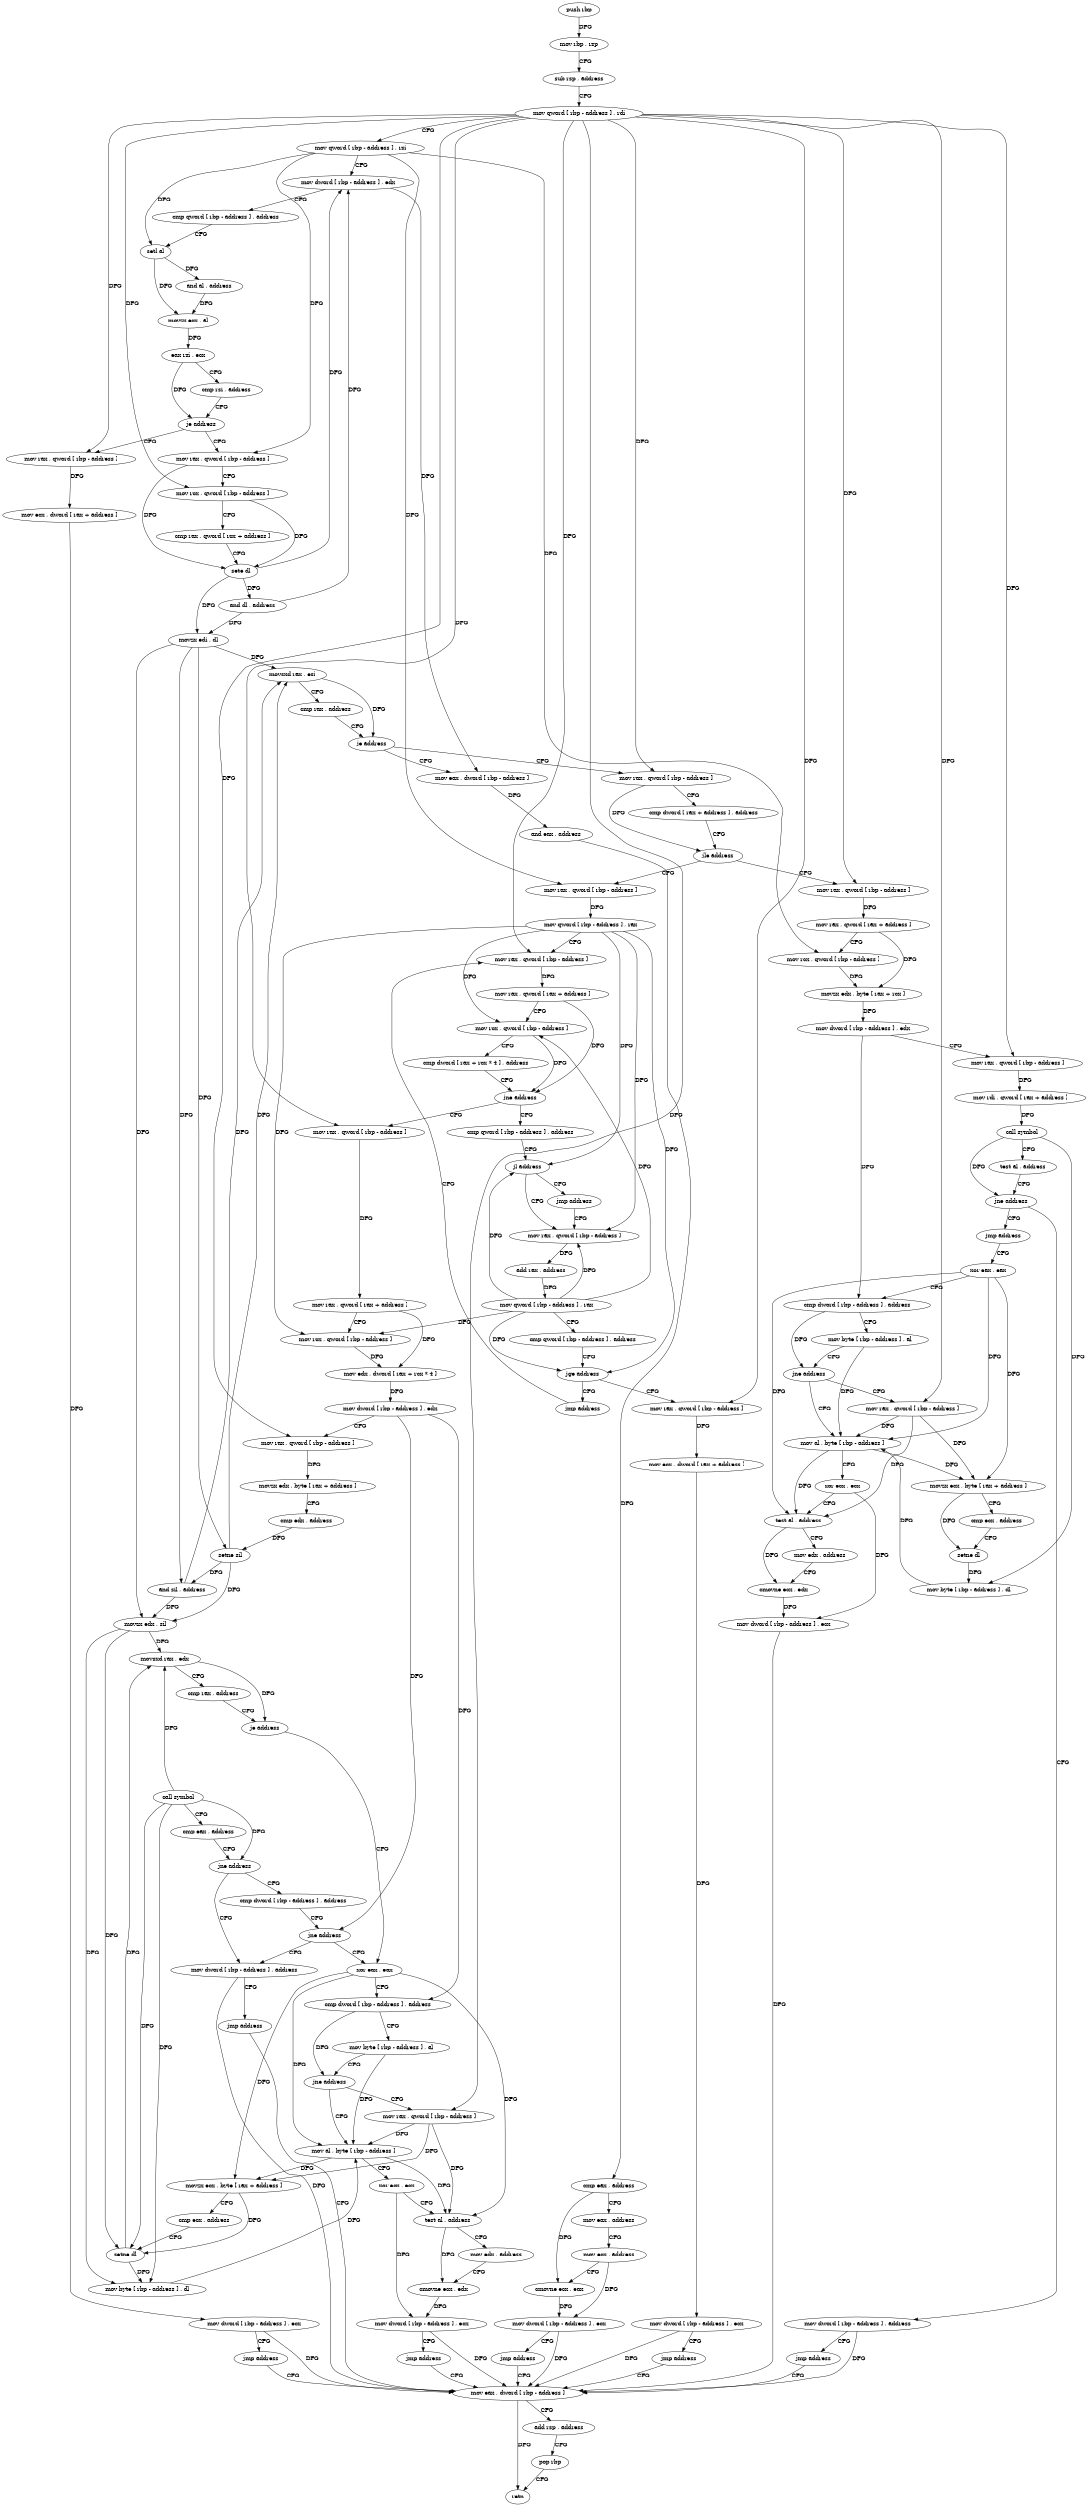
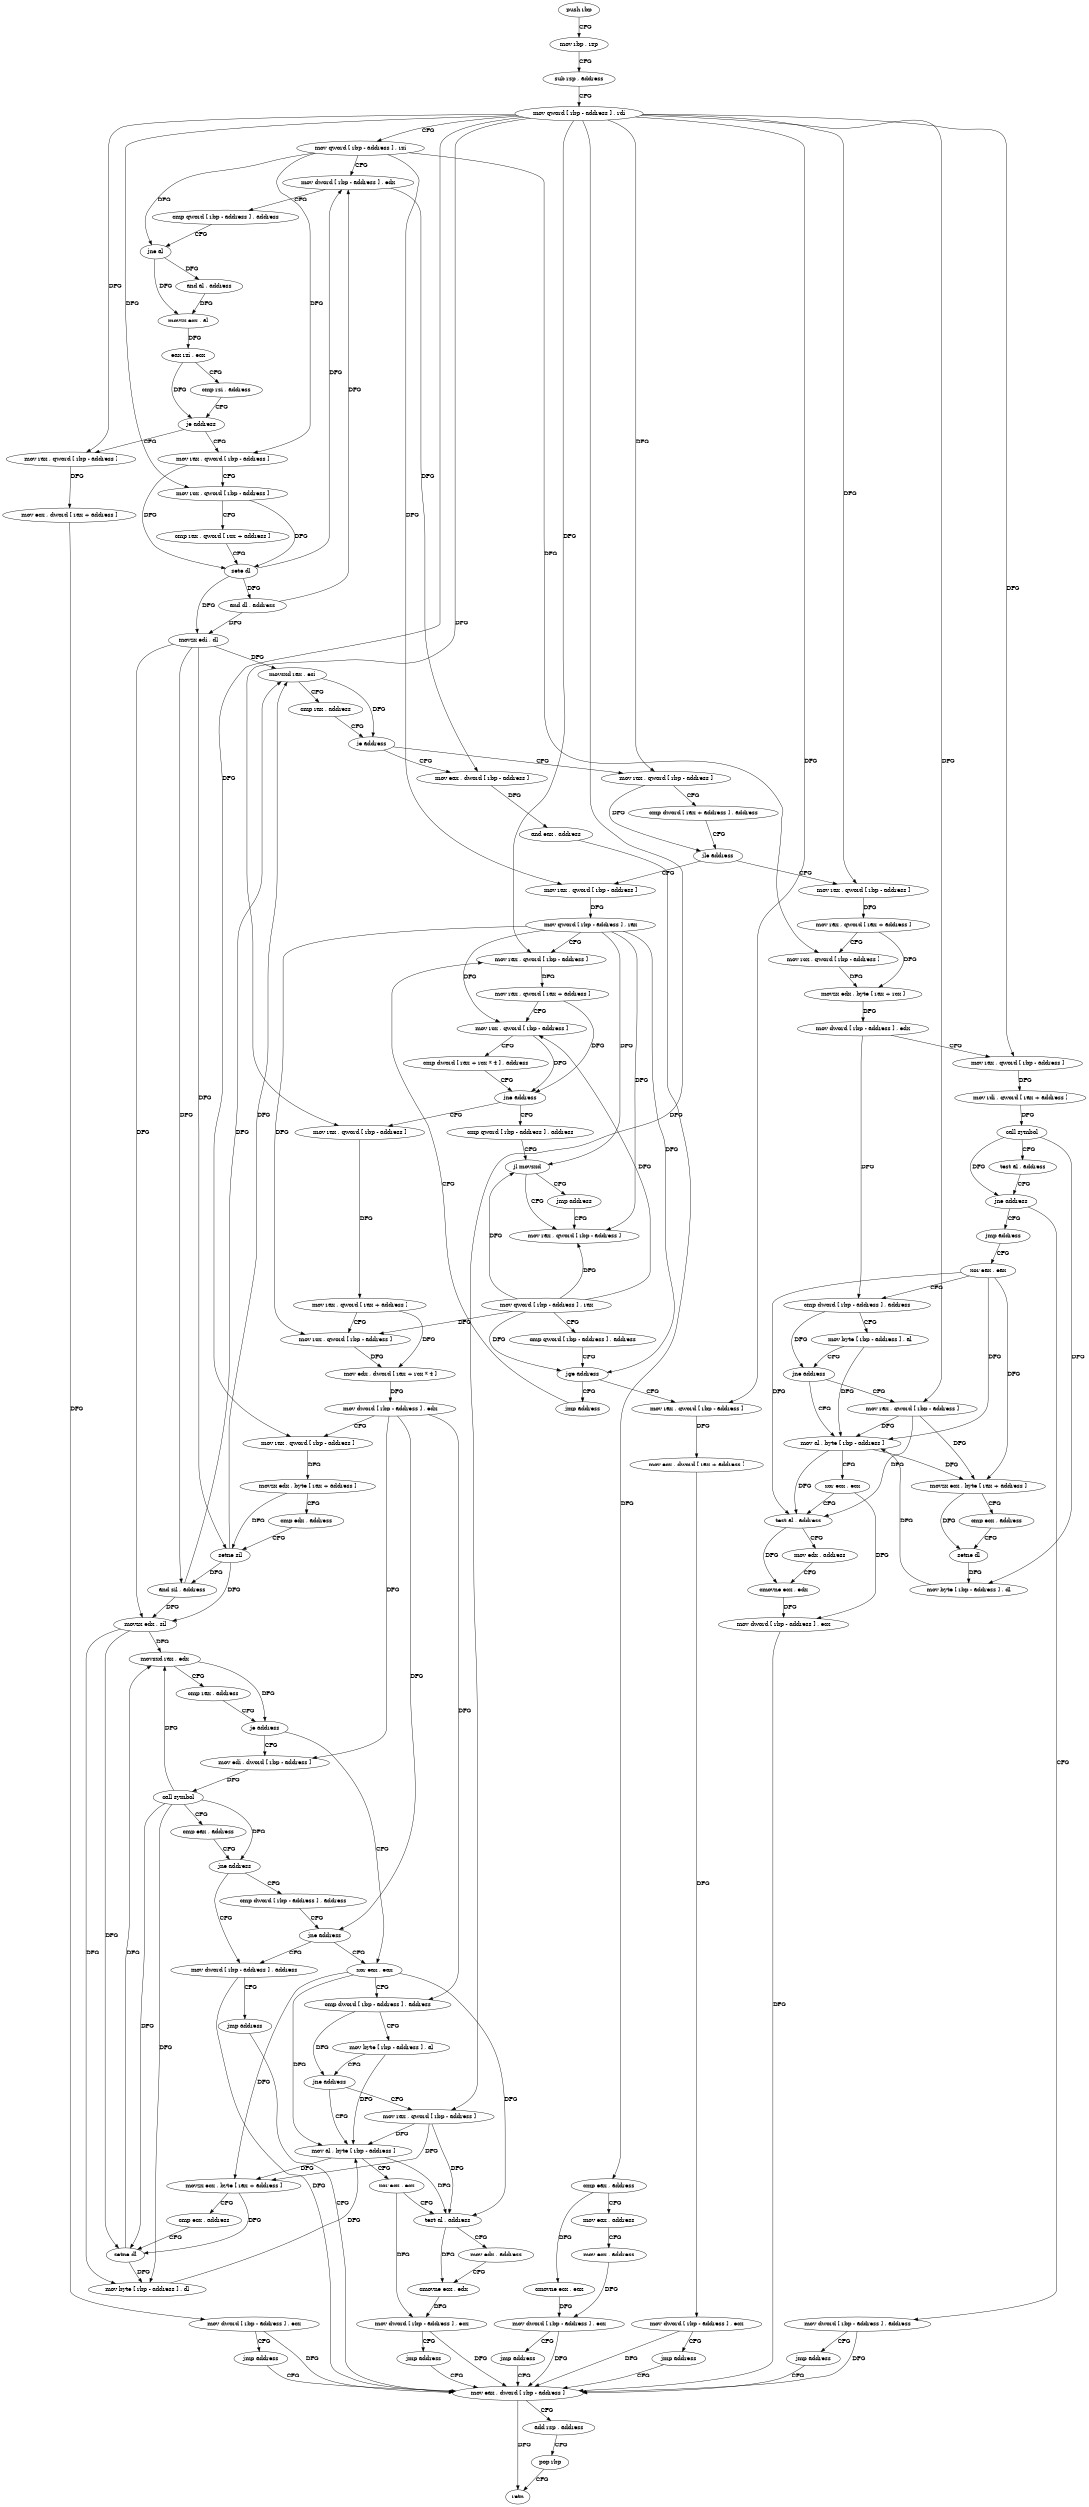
edge "push rbp" -> "mov rbp , rsp": label "DFG" -> "CFG"
node "setl al": label "setl al" -> "jne al"
node "jl address": label "jl address" -> "jl movsxd"
node "add rax , address": removed
edge "movzx edx , byte [ rax + address ]" -> "setne sil": added, label "DFG"
edge "cmp edx , address" -> "setne sil": label "DFG" -> "CFG"
node "mov edi , dword [ rbp - address ]": added
edge "mov ecx , address" -> "cmovne ecx , eax": removed, label "CFG"
